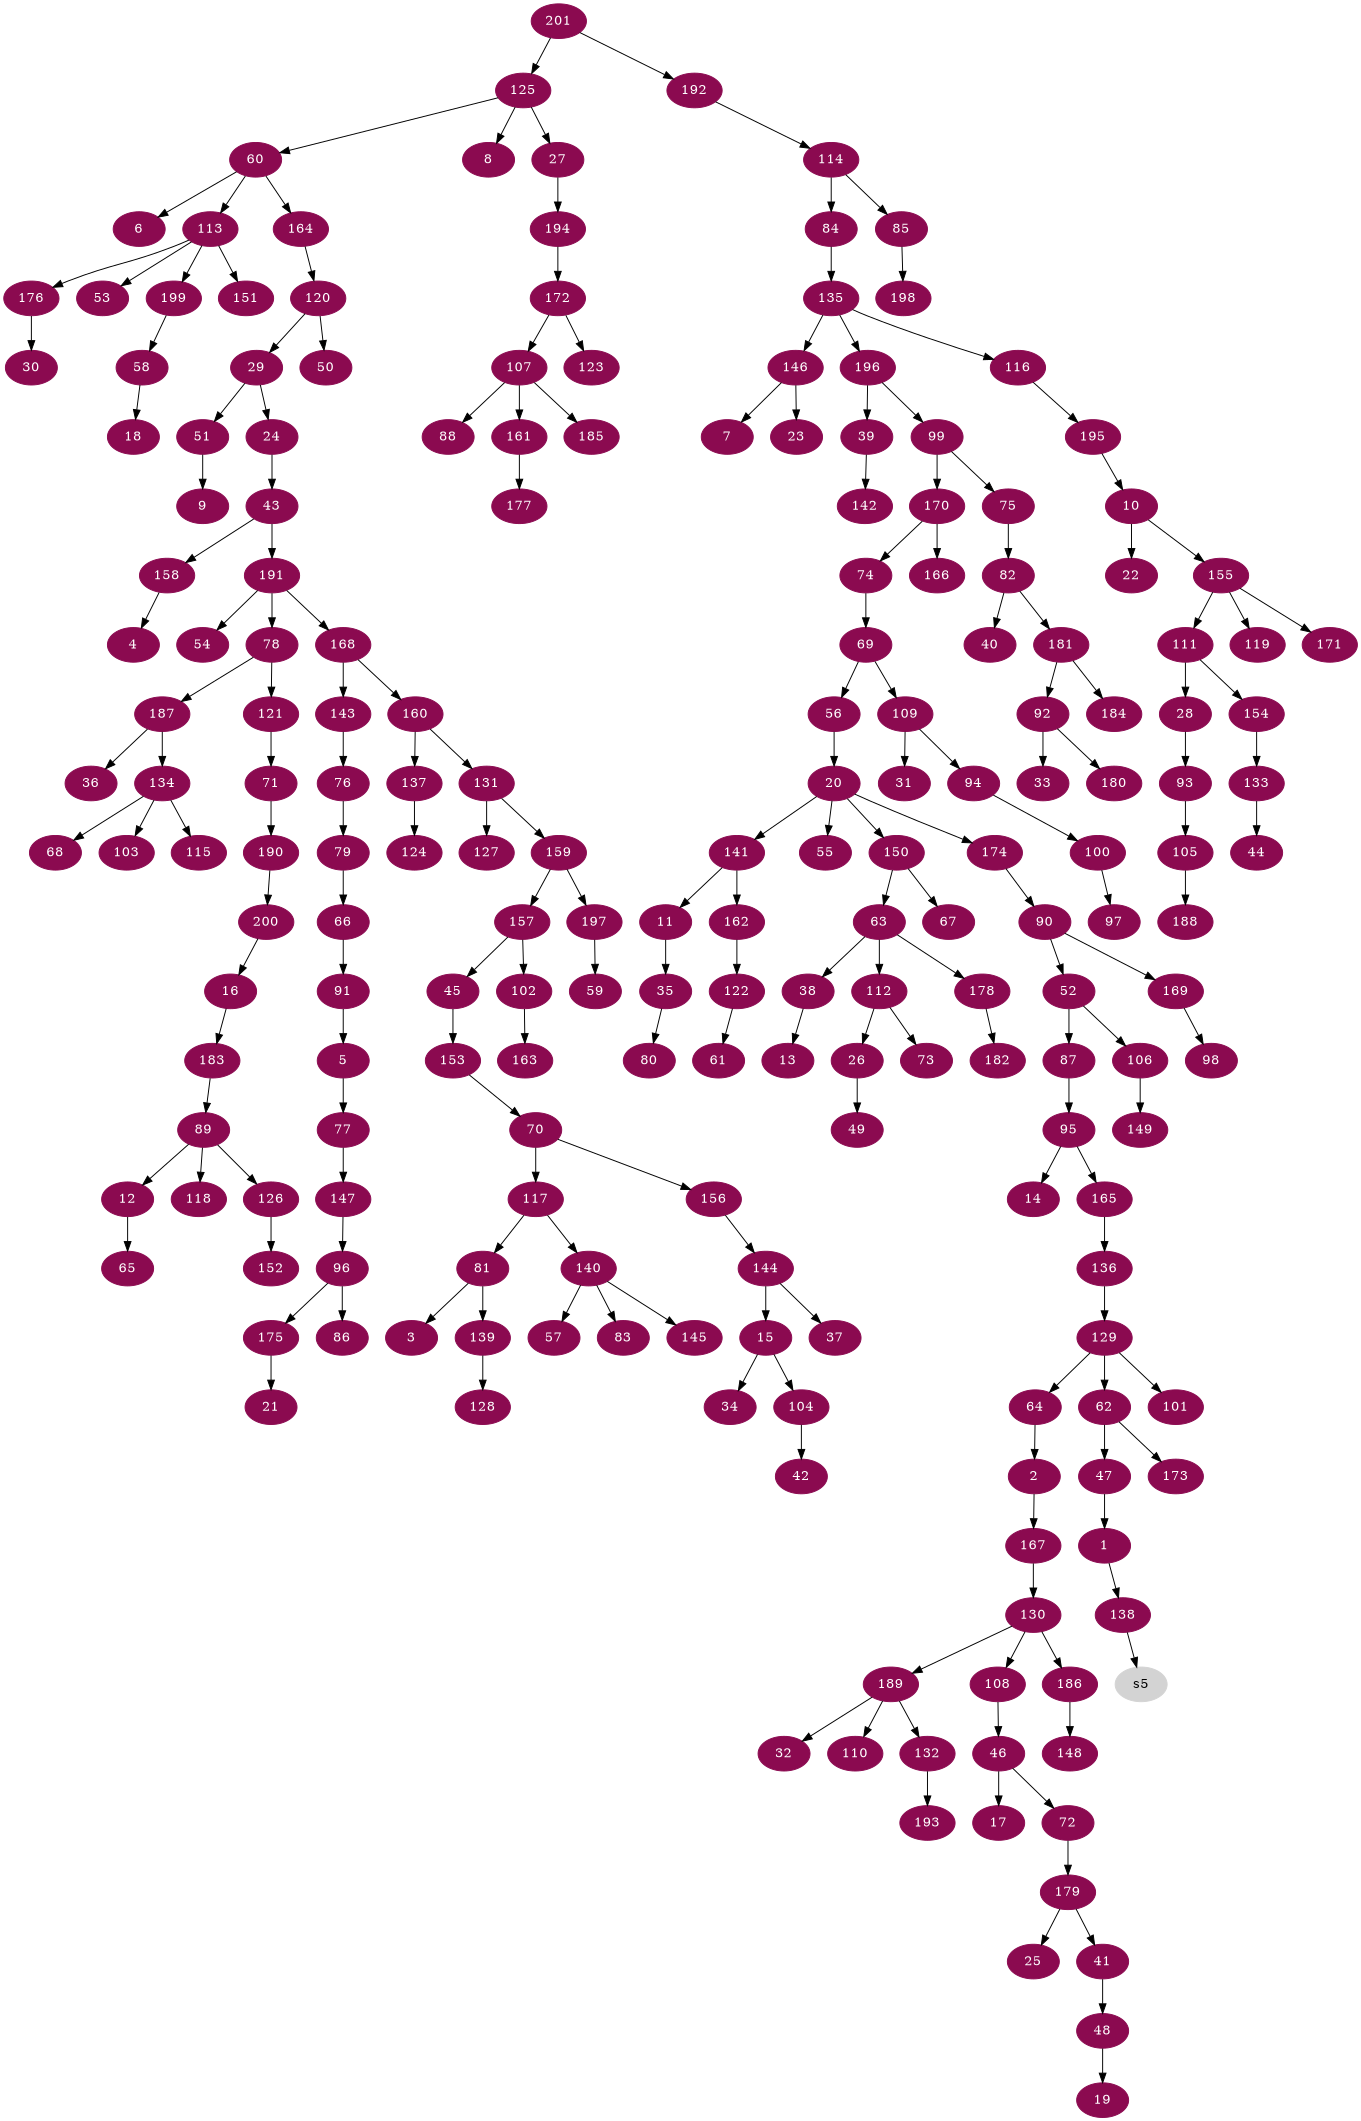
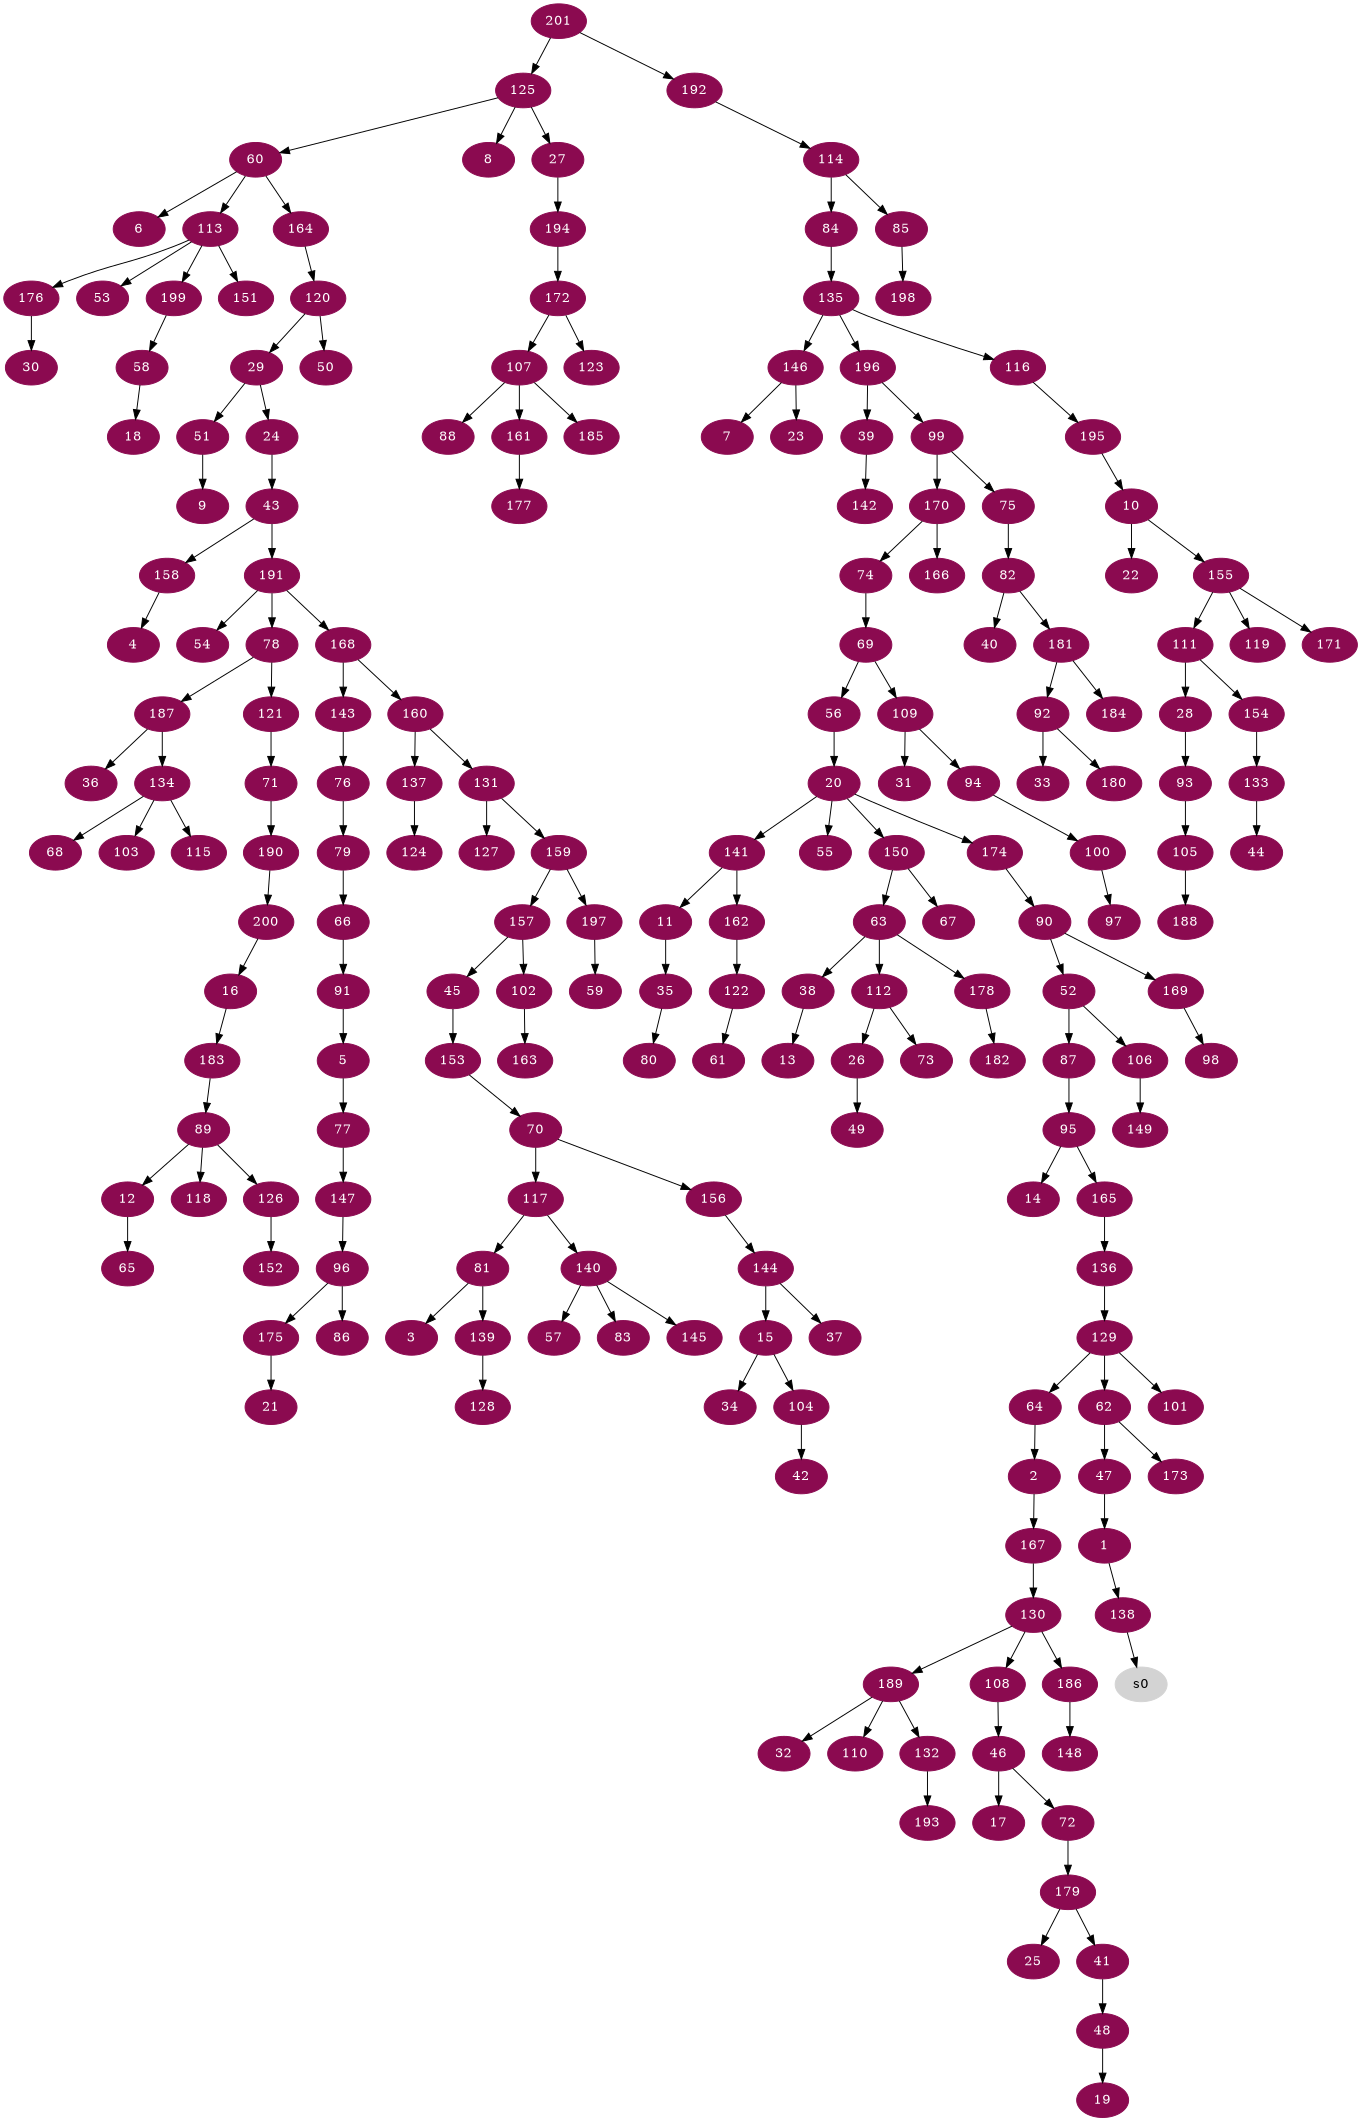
node "s5": label "s5" -> "s0"
